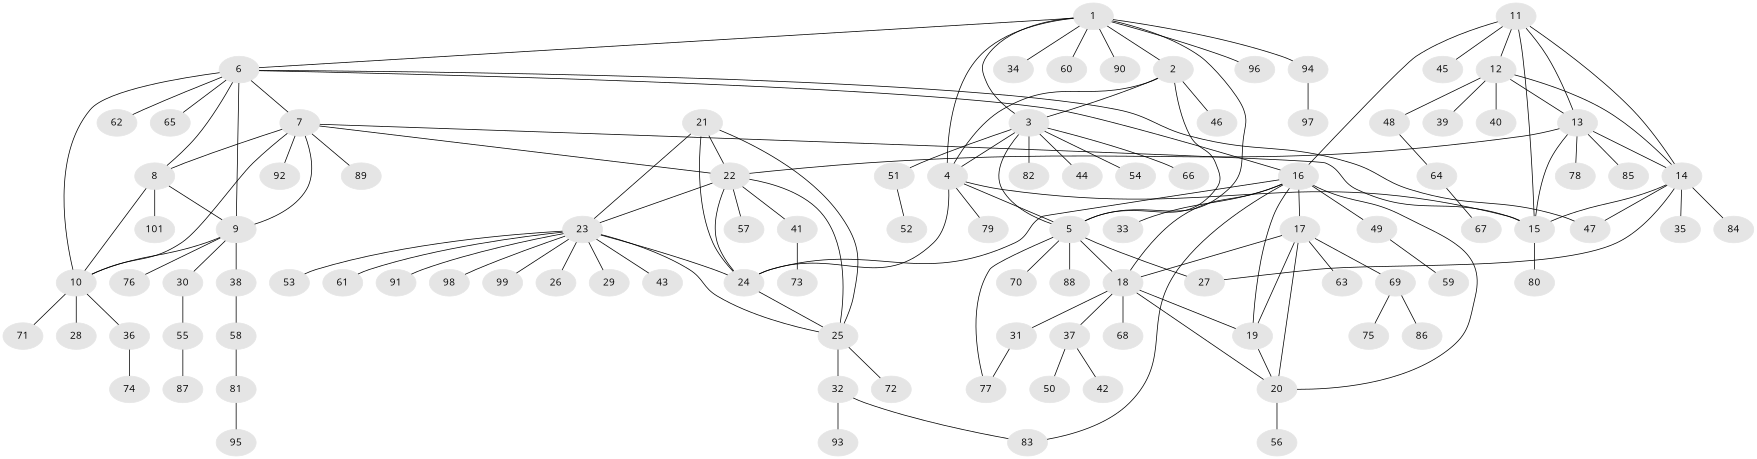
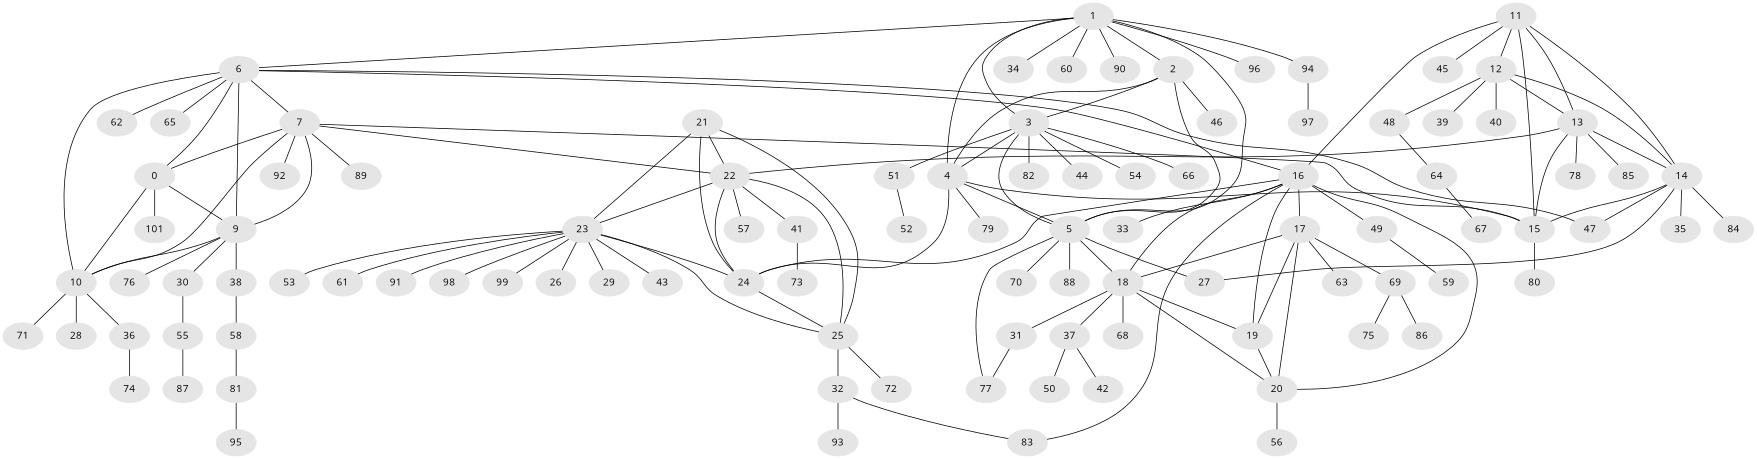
node "8": label "8" -> "0"
